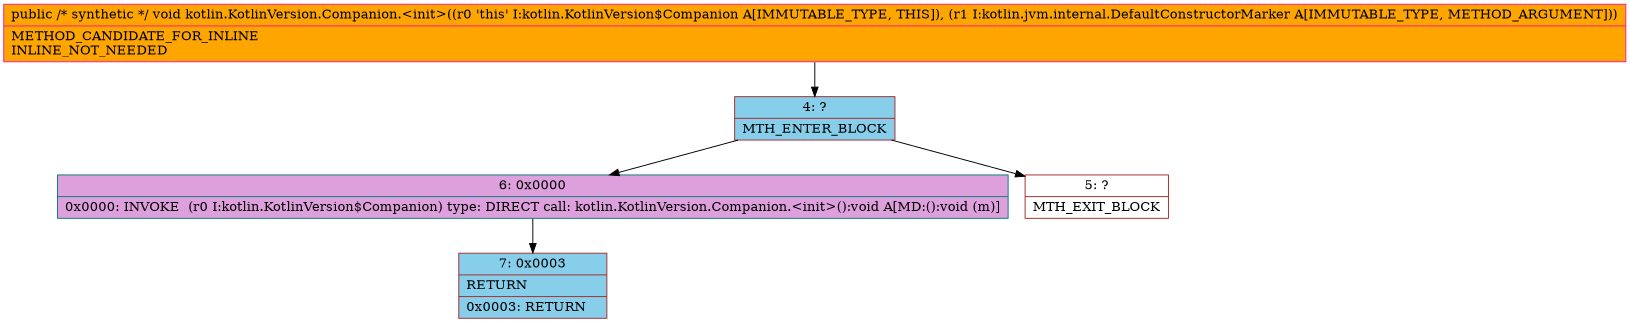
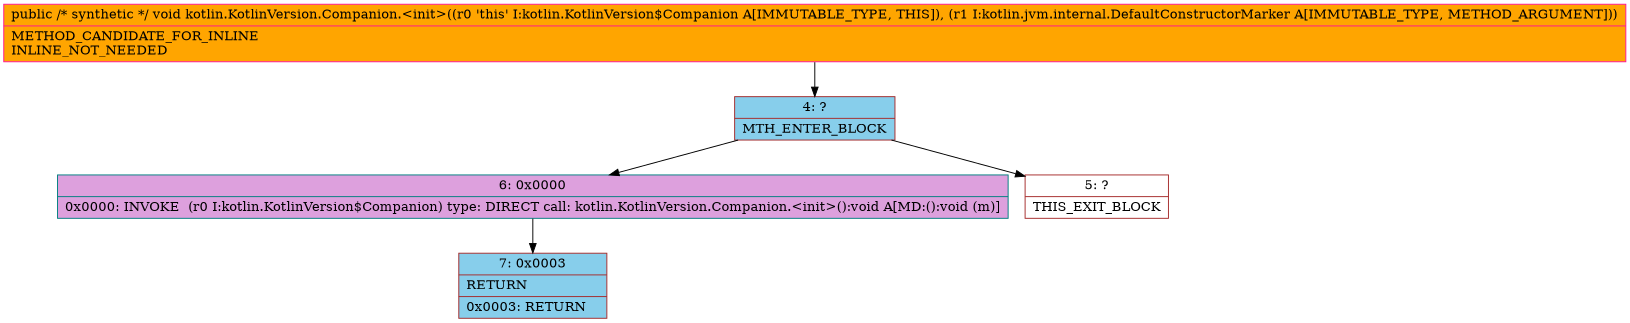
node "5: ?": text "MTH_EXIT_BLOCK" -> "THIS_EXIT_BLOCK"
